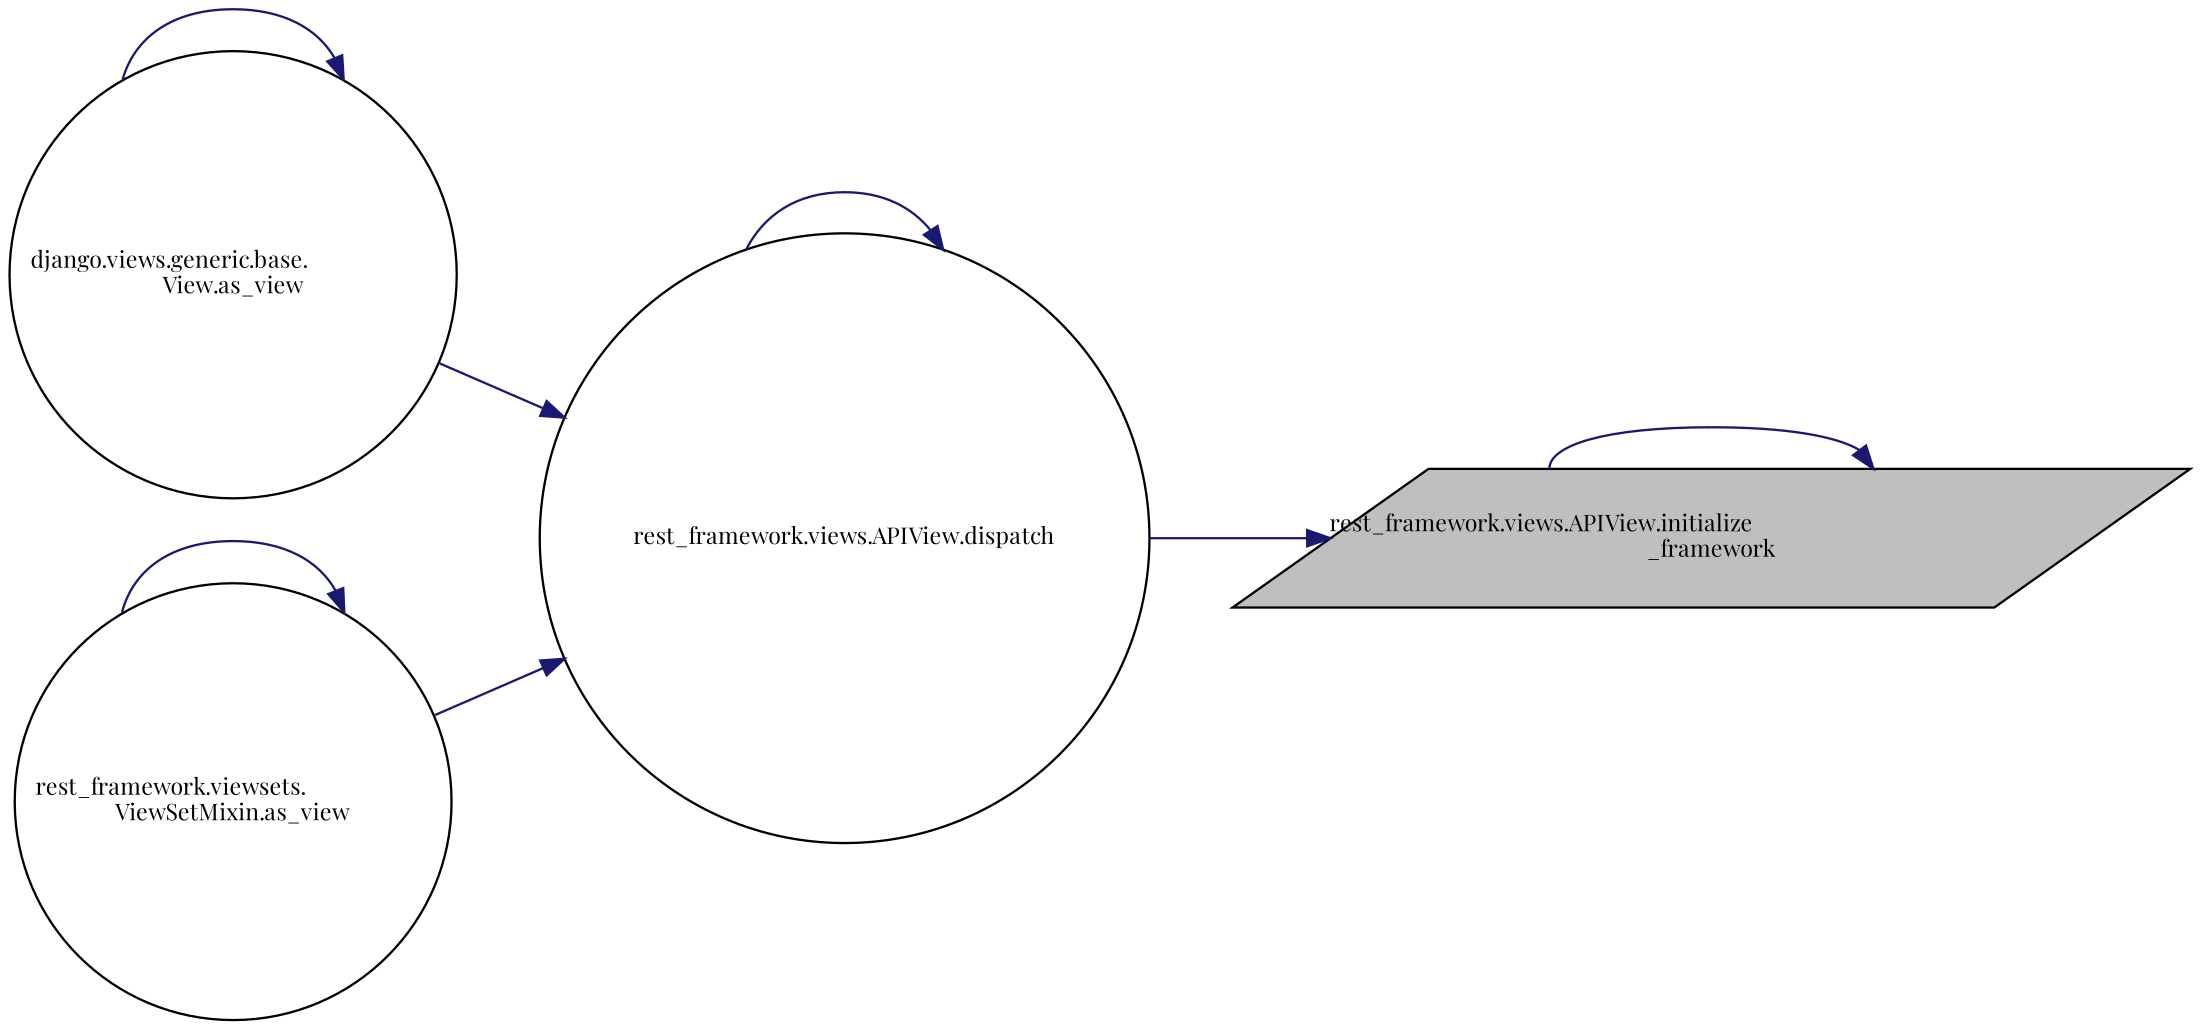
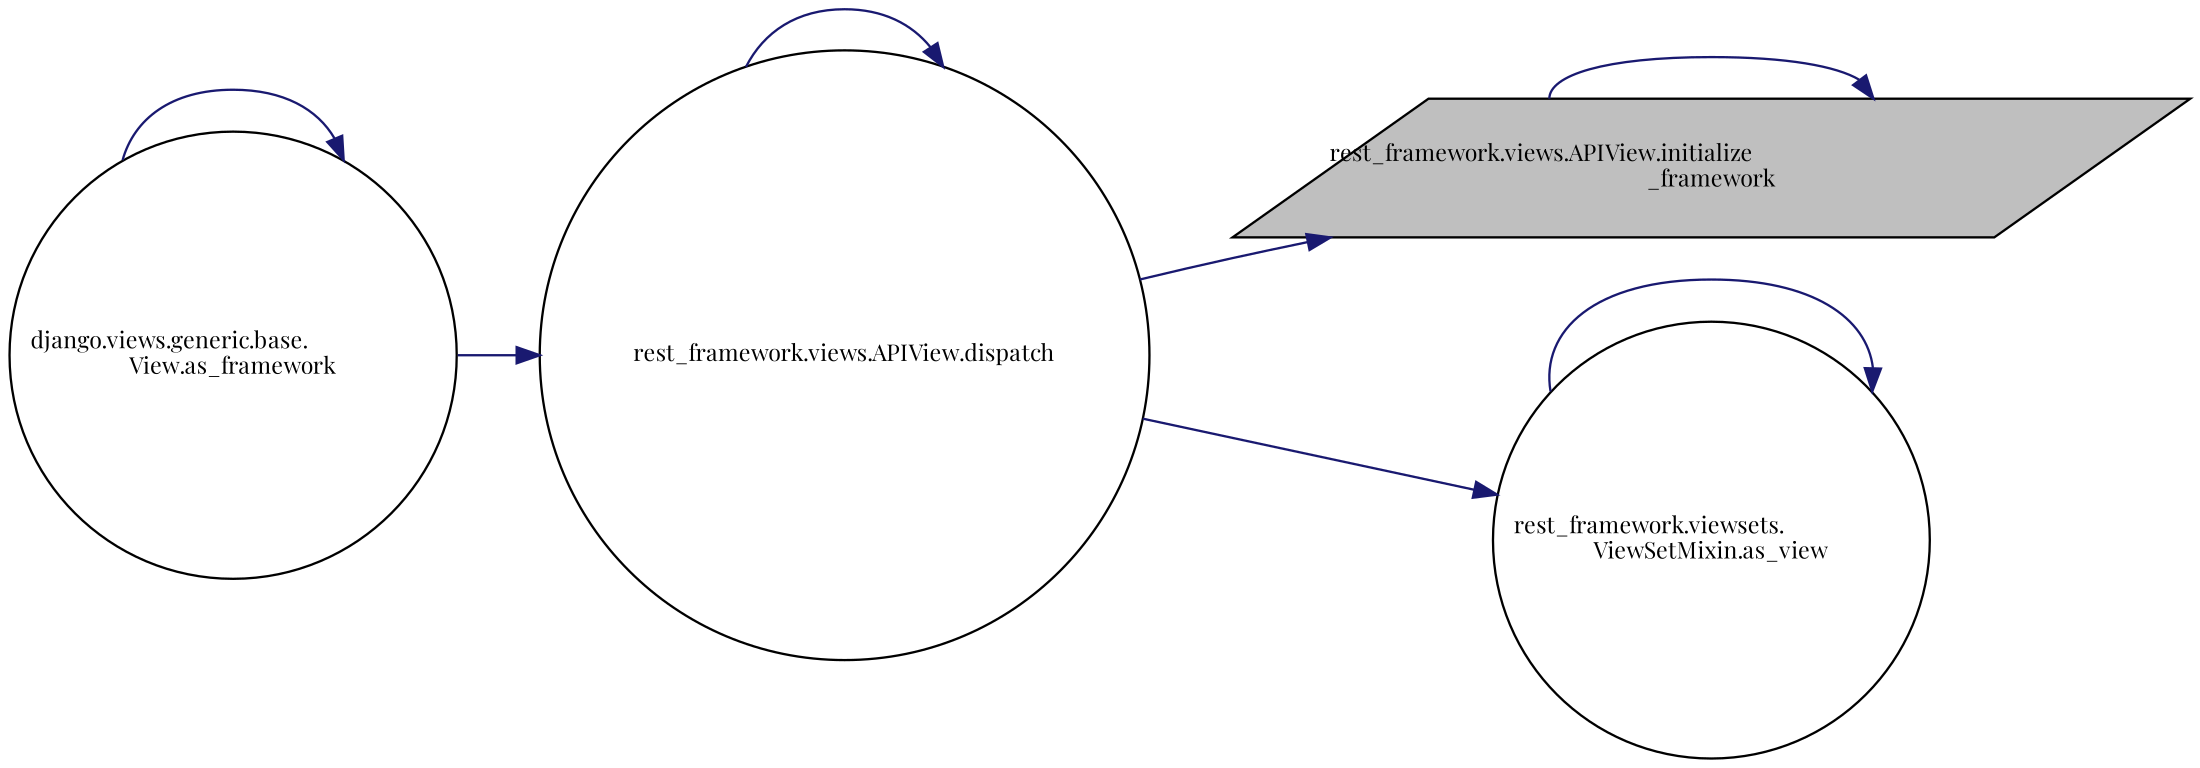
node "django.views.generic.base. View.as_view": label "django.views.generic.base. View.as_view" -> "django.views.generic.base. View.as_framework"
edge "rest_framework.viewsets. ViewSetMixin.as_view" -> "rest_framework.views.APIView.dispatch": reversed
